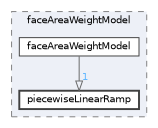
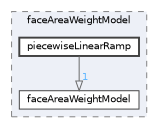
edge "faceAreaWeightModel" -> "piecewiseLinearRamp": reversed
